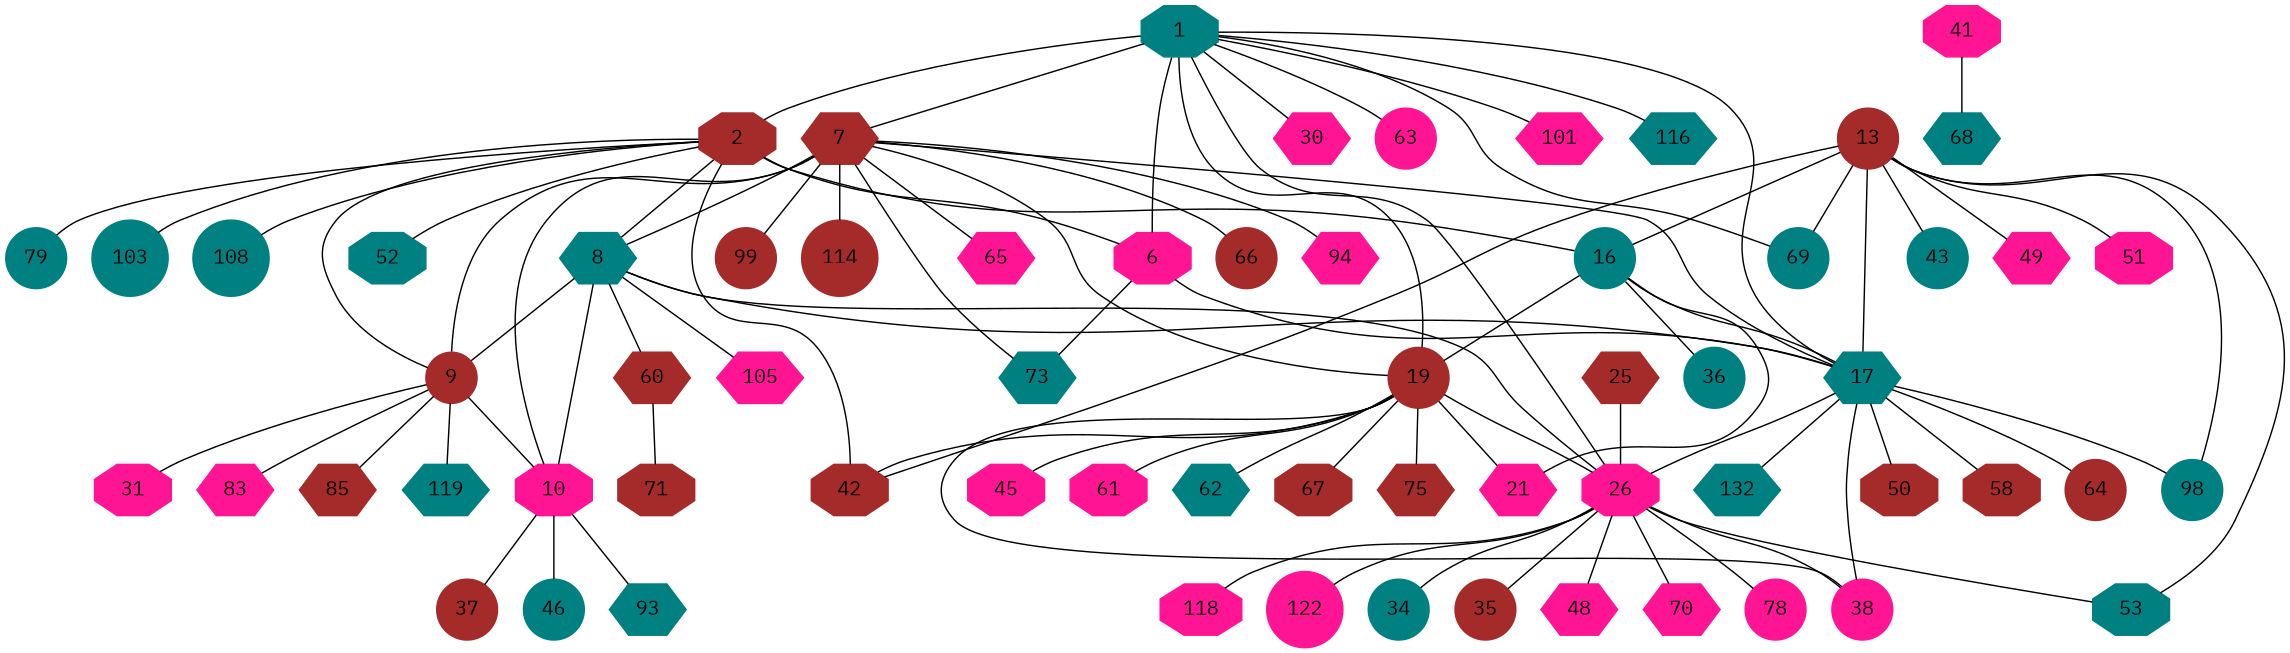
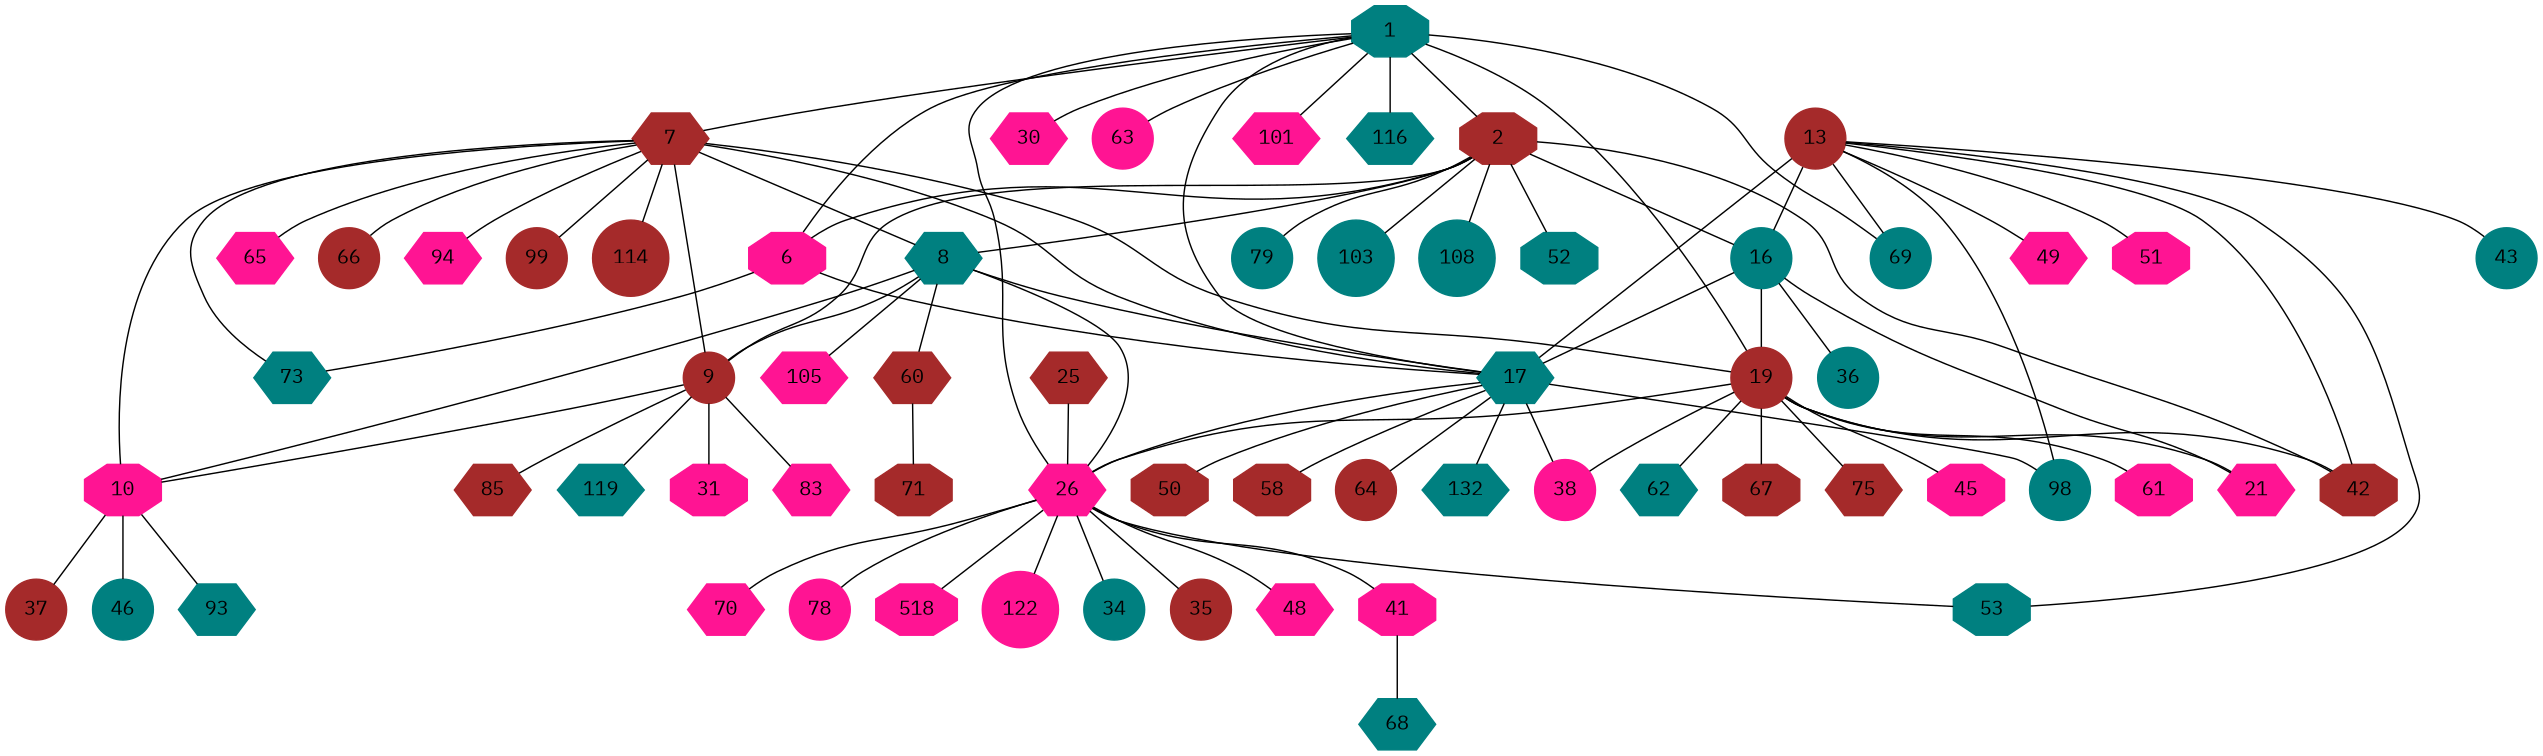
node "26": shape octagon -> hexagon
edge "26" -- "38": now "26" -- "41"
node "118": label "118" -> "518"
